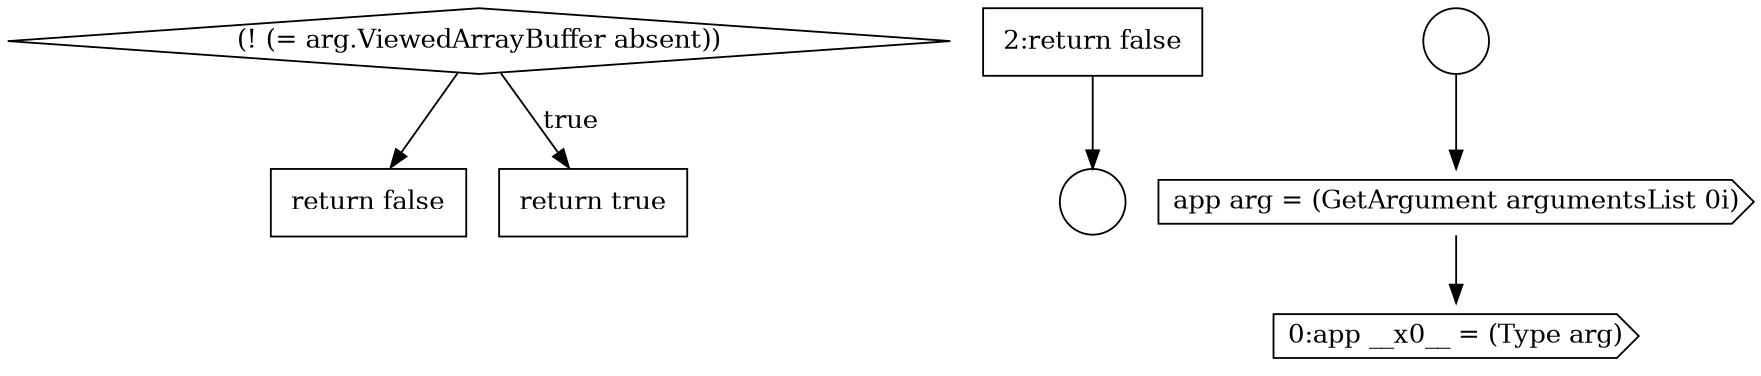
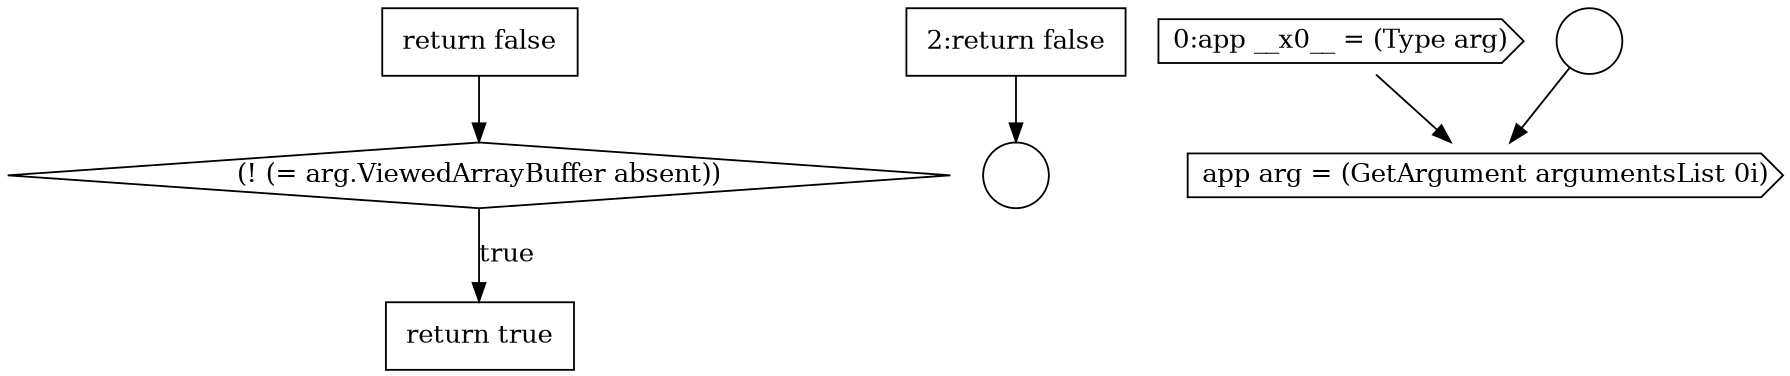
edge "(! (= arg.ViewedArrayBuffer absent))" -> "return false": reversed
edge "app arg = (GetArgument argumentsList 0i)" -> "0:app __x0__ = (Type arg)": reversed
